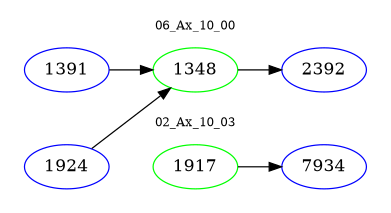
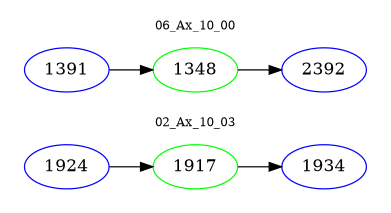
edge "1924" -> "1348": now "1924" -> "1917"
node "7934": label "7934" -> "1934"
